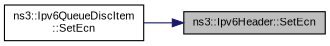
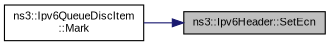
node "ns3::Ipv6QueueDiscItem ::SetEcn": label "ns3::Ipv6QueueDiscItem ::SetEcn" -> "ns3::Ipv6QueueDiscItem ::Mark"
